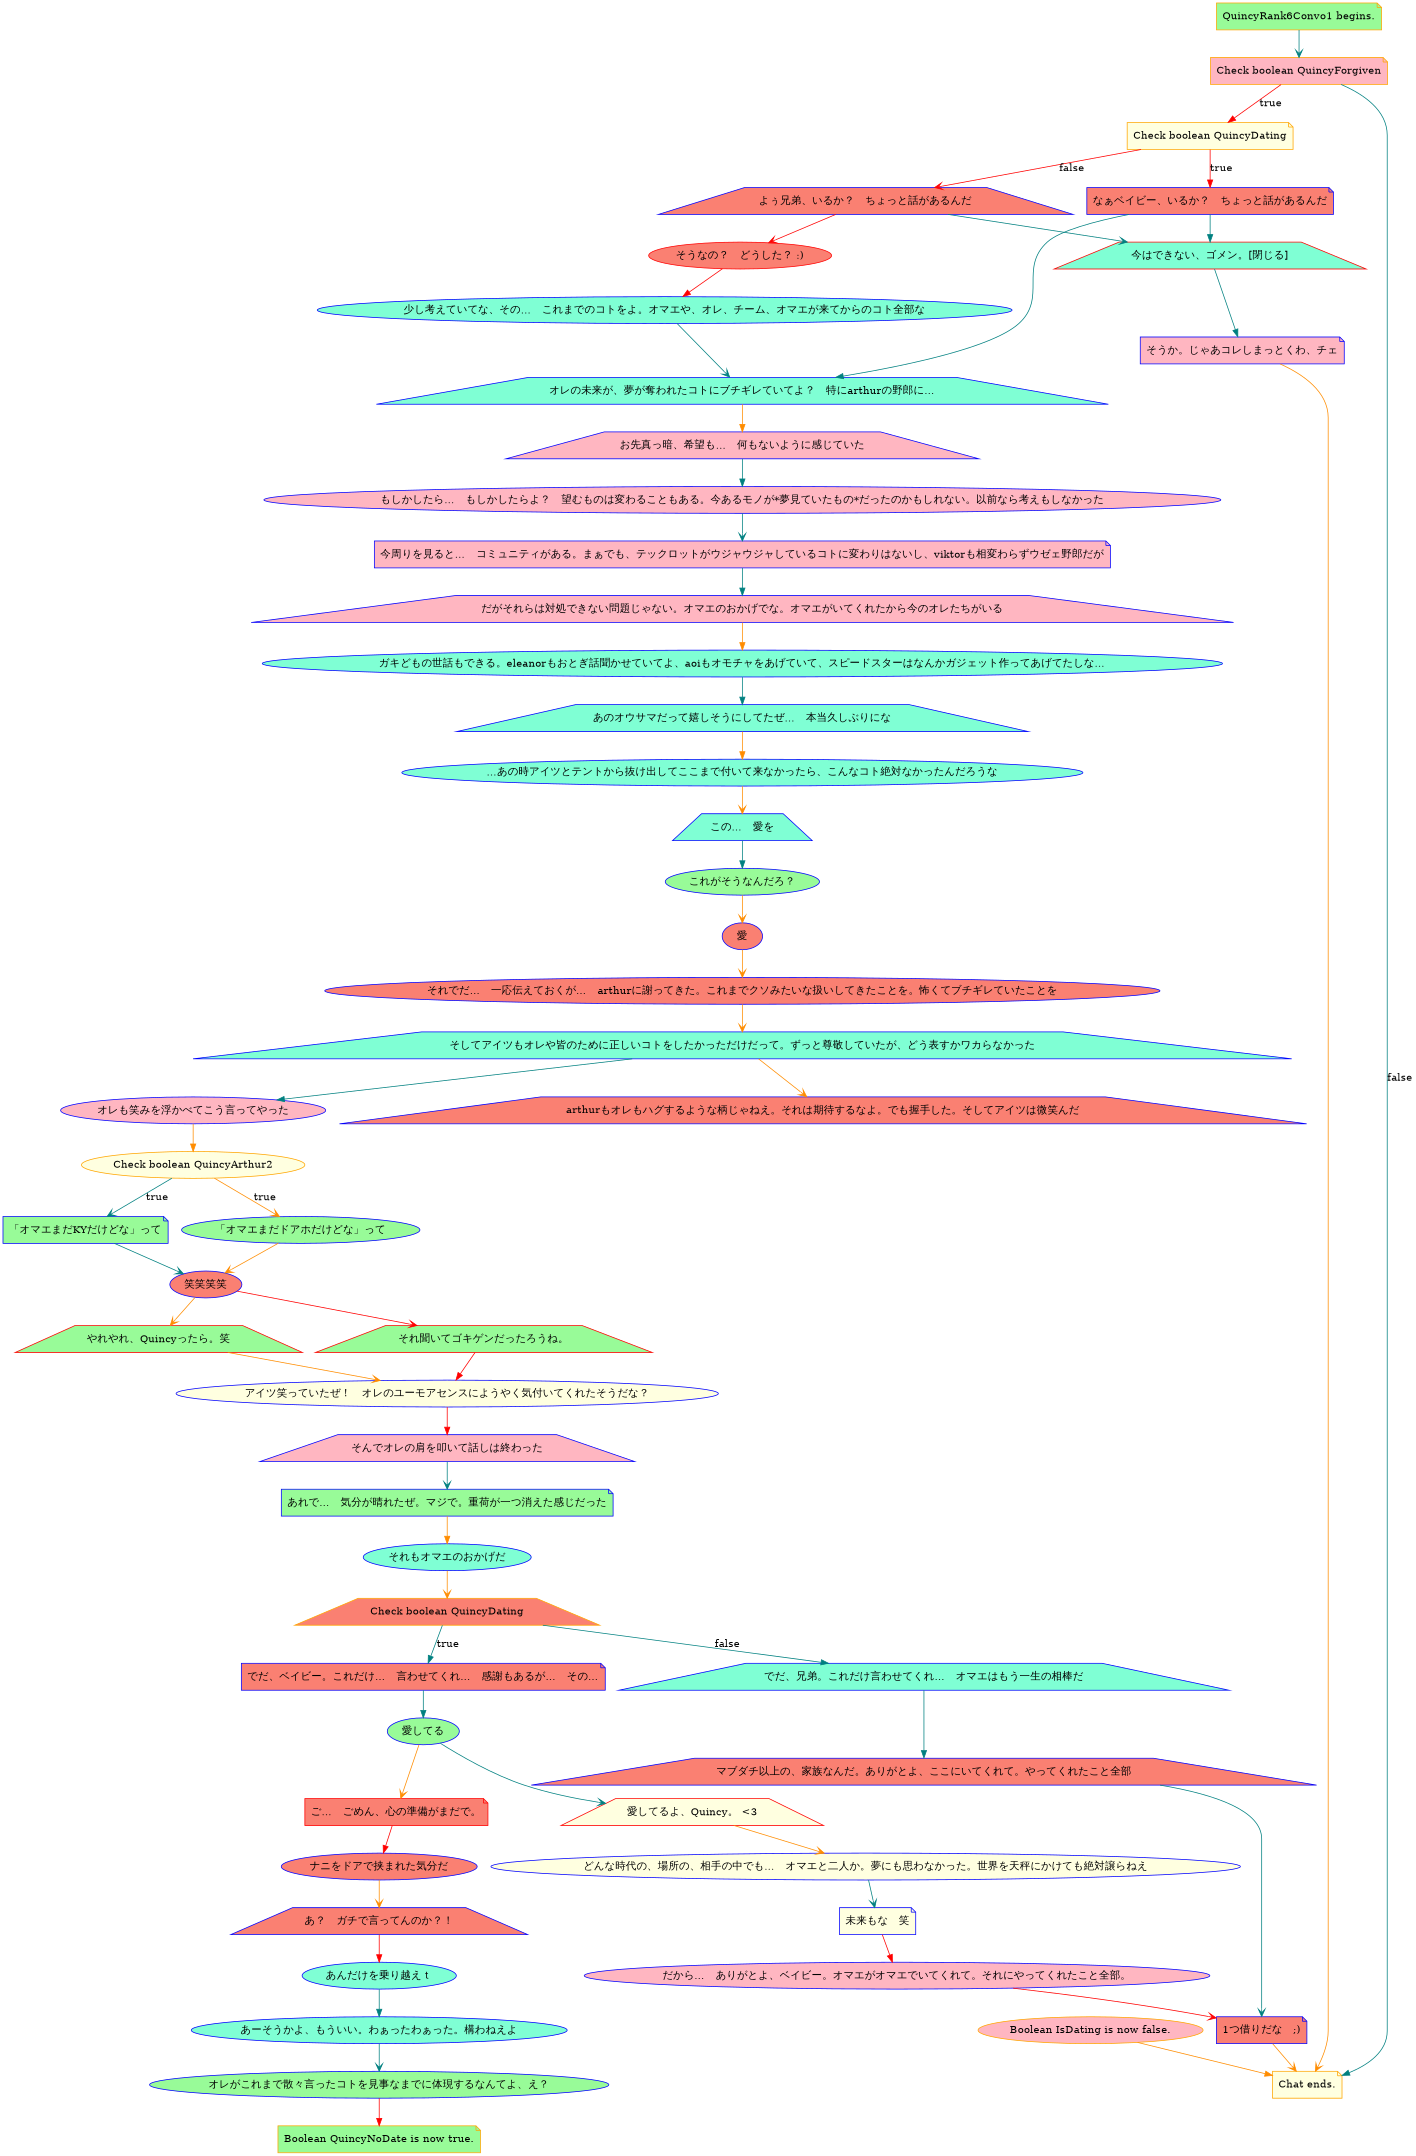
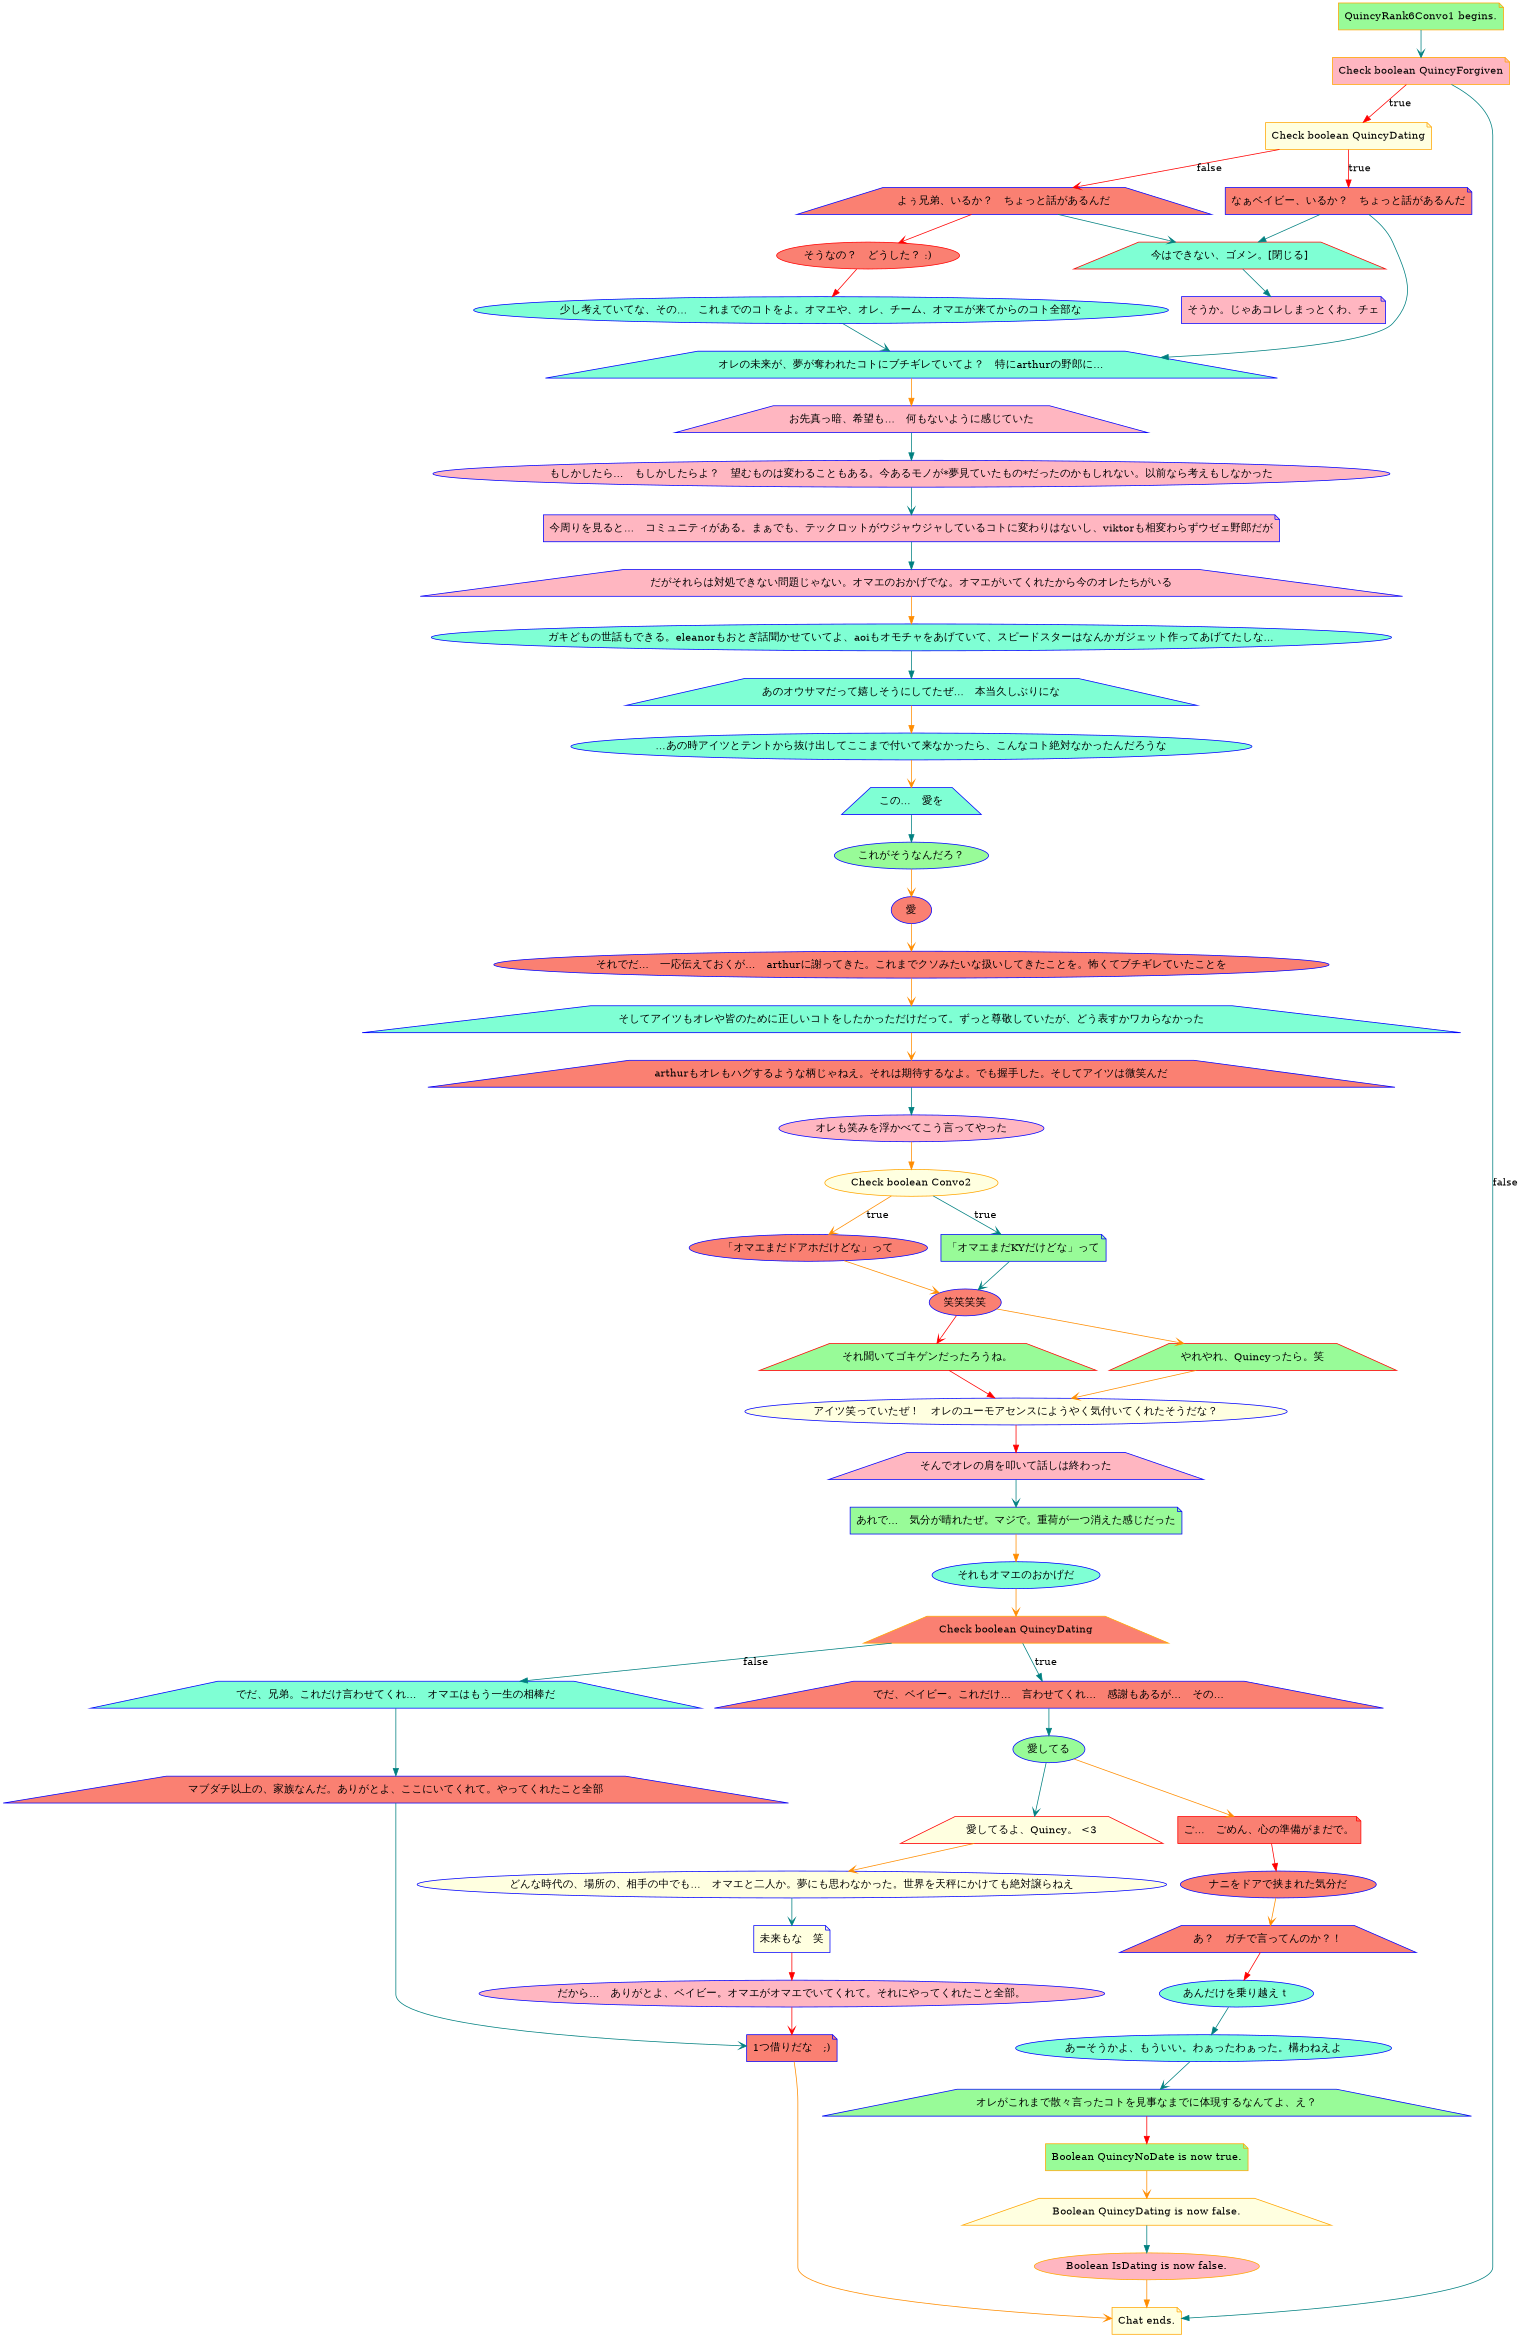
edge "そしてアイツもオレや皆のために正しいコトをしたかっただけだって。ずっと尊敬していたが、どう表すかワカらなかった" -> "オレも笑みを浮かべてこう言ってやった": now "arthurもオレもハグするような柄じゃねえ。それは期待するなよ。でも握手した。そしてアイツは微笑んだ" -> "オレも笑みを浮かべてこう言ってやった"
node "Check boolean QuincyArthur2": label "Check boolean QuincyArthur2" -> "Check boolean Convo2"
edge "そうか。じゃあコレしまっとくわ、チェ" -> "Chat ends.": removed
node "「オマエまだドアホだけどな」って": fillcolor palegreen -> salmon
node "でだ、ベイビー。これだけ…　言わせてくれ…　感謝もあるが…　その…": shape note -> trapezium
node "オレがこれまで散々言ったコトを見事なまでに体現するなんてよ、え？": shape ellipse -> trapezium
node "Boolean QuincyDating is now false.": added
